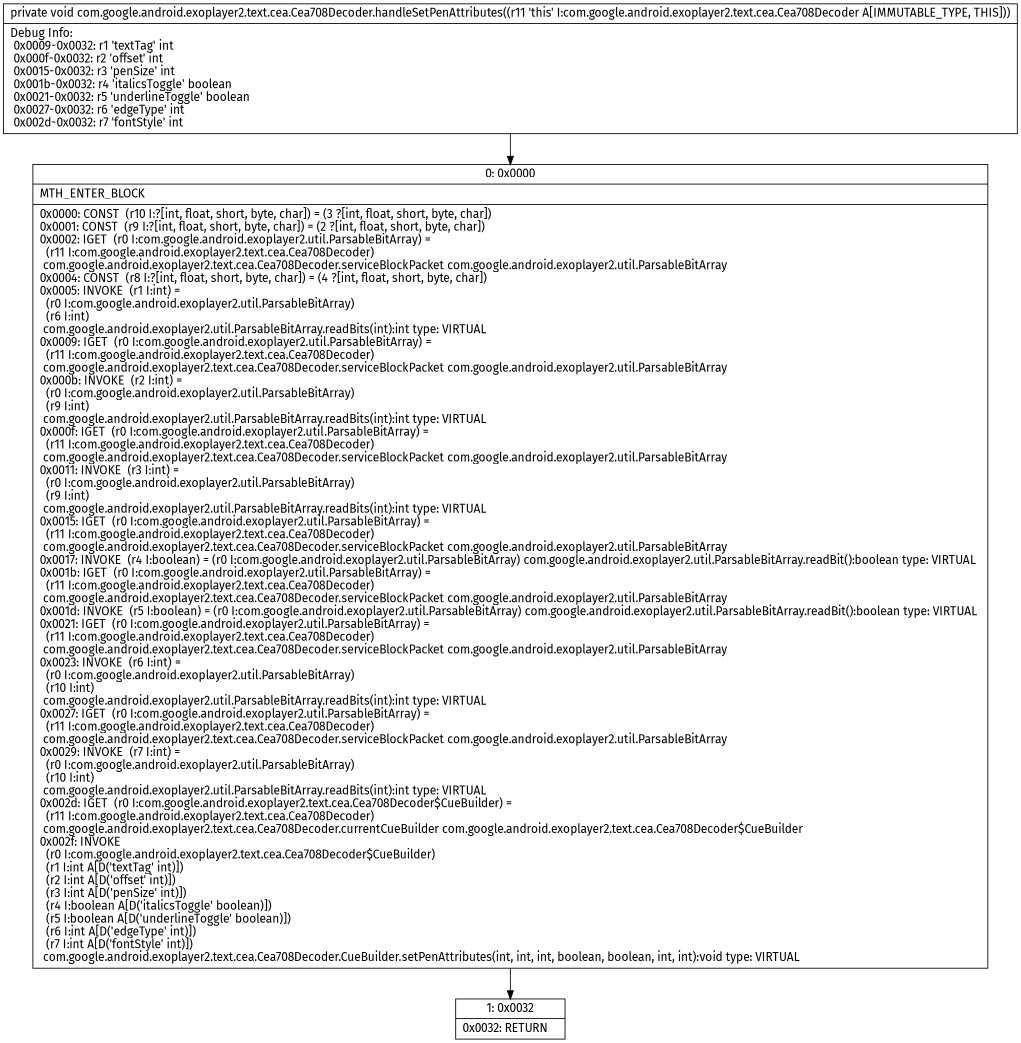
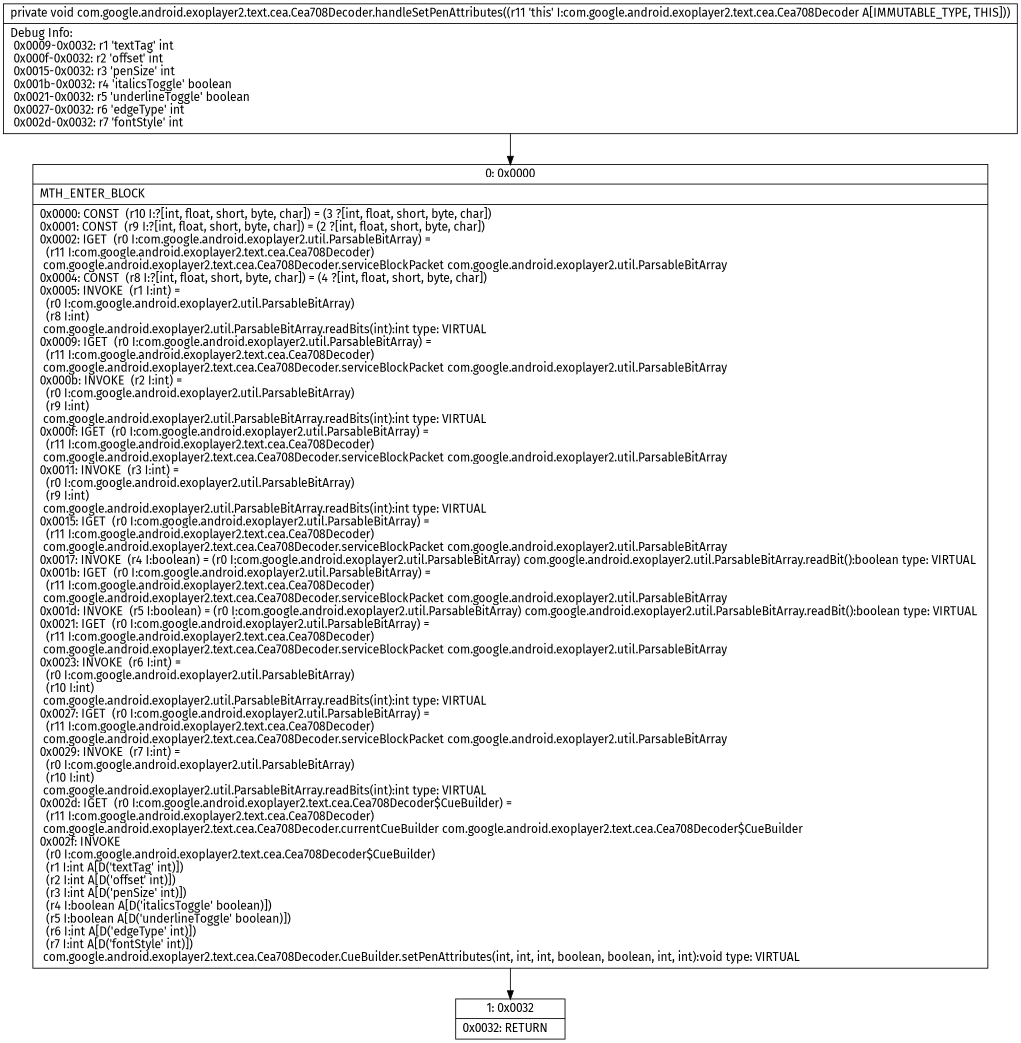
node "0: 0x0000": text "(r6 I:int)" -> "(r8 I:int)"
